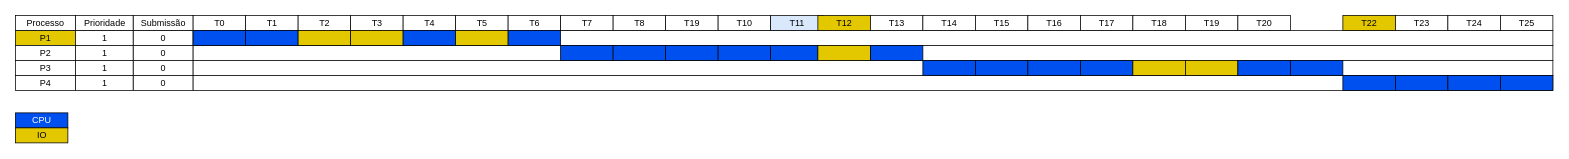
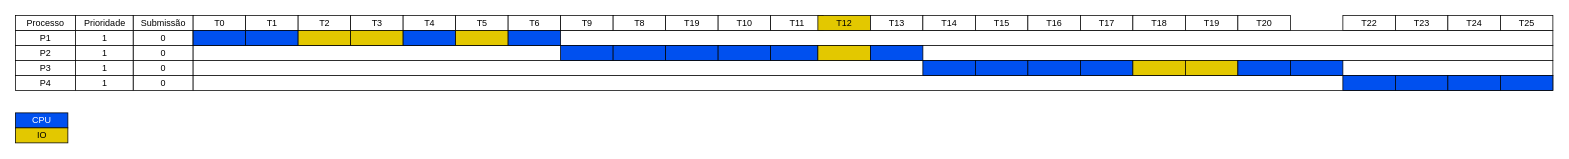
node "T7": label "T7" -> "T9"
node "T11": fillcolor #dae8fc -> #ffffff
node "T22": fillcolor #e3c800 -> #ffffff
node "P1": fillcolor #e3c800 -> #ffffff
